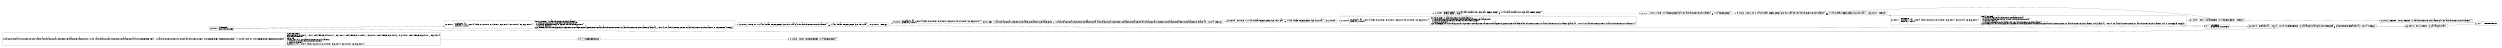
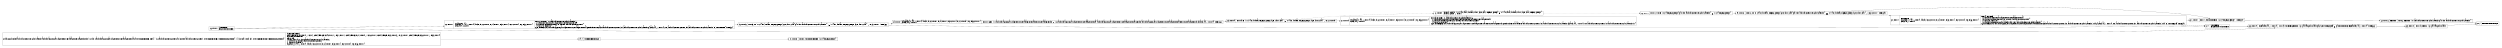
node "20: ?": text "MTH_EXIT_BLOCK" -> "RETURN_EXIT_BLOCK"
